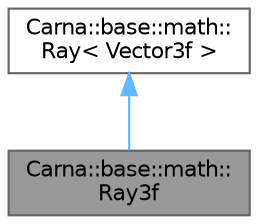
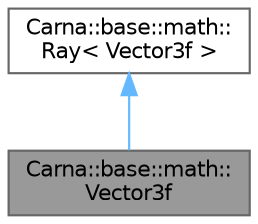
node "Carna::base::math:: Ray3f": label "Carna::base::math:: Ray3f" -> "Carna::base::math:: Vector3f"
